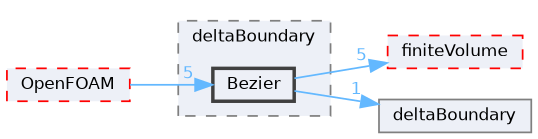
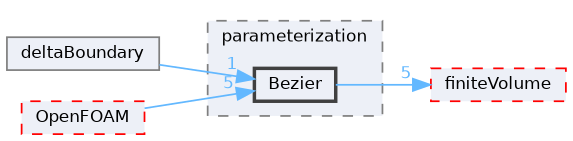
cluster "deltaBoundary": label "deltaBoundary" -> "parameterization"
edge "Bezier" -> "deltaBoundary": reversed
